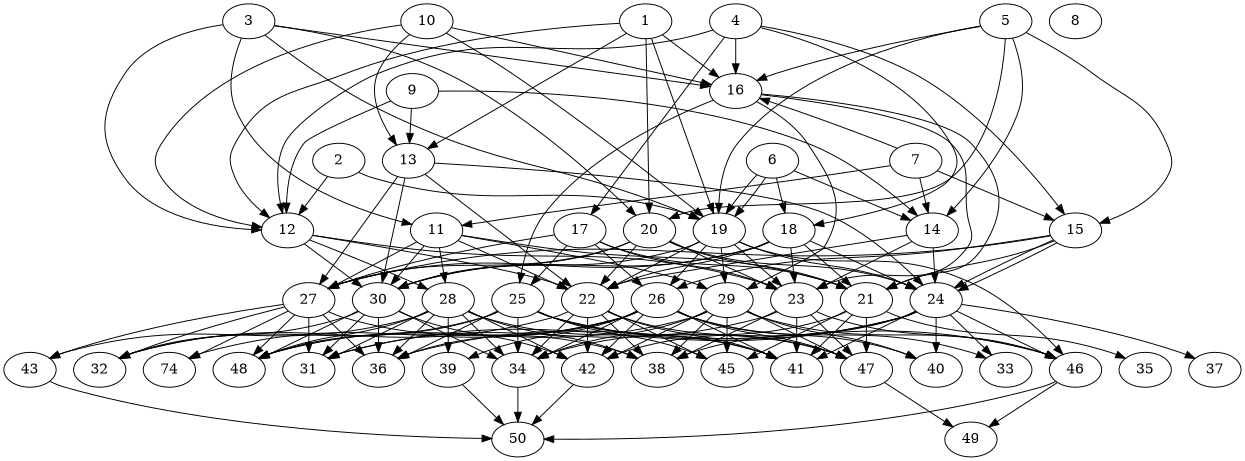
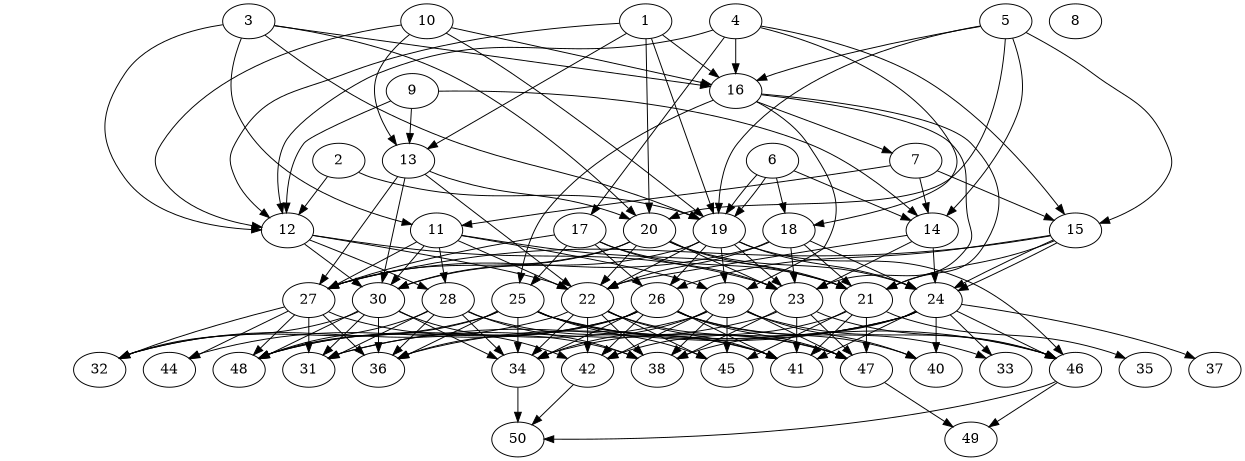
edge "7" -> "16": reversed
edge "13" -> "24": now "13" -> "20"
edge "18" -> "30": removed
edge "28" -> "42": removed
node "43": removed
node "74": label "74" -> "44"
node "39": removed
